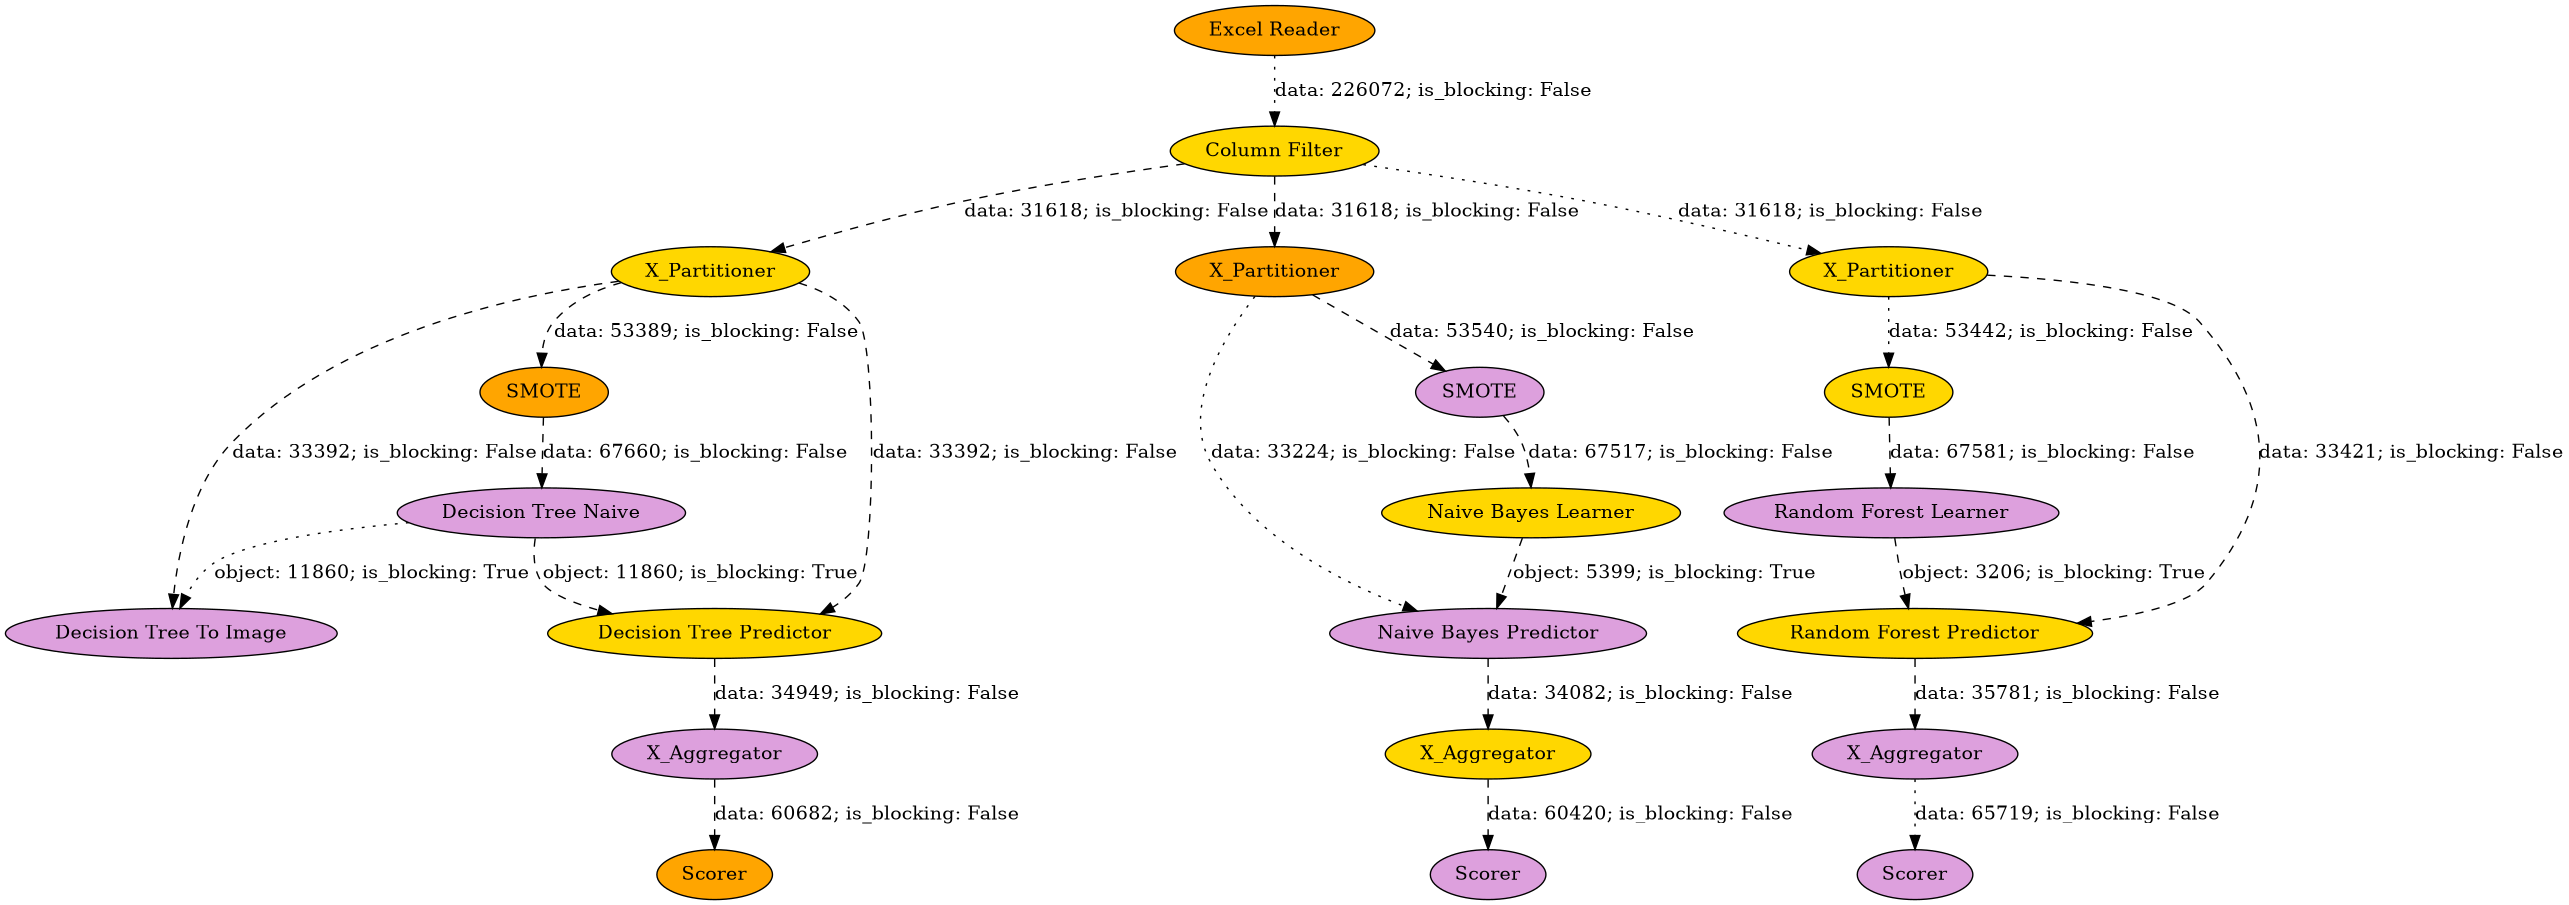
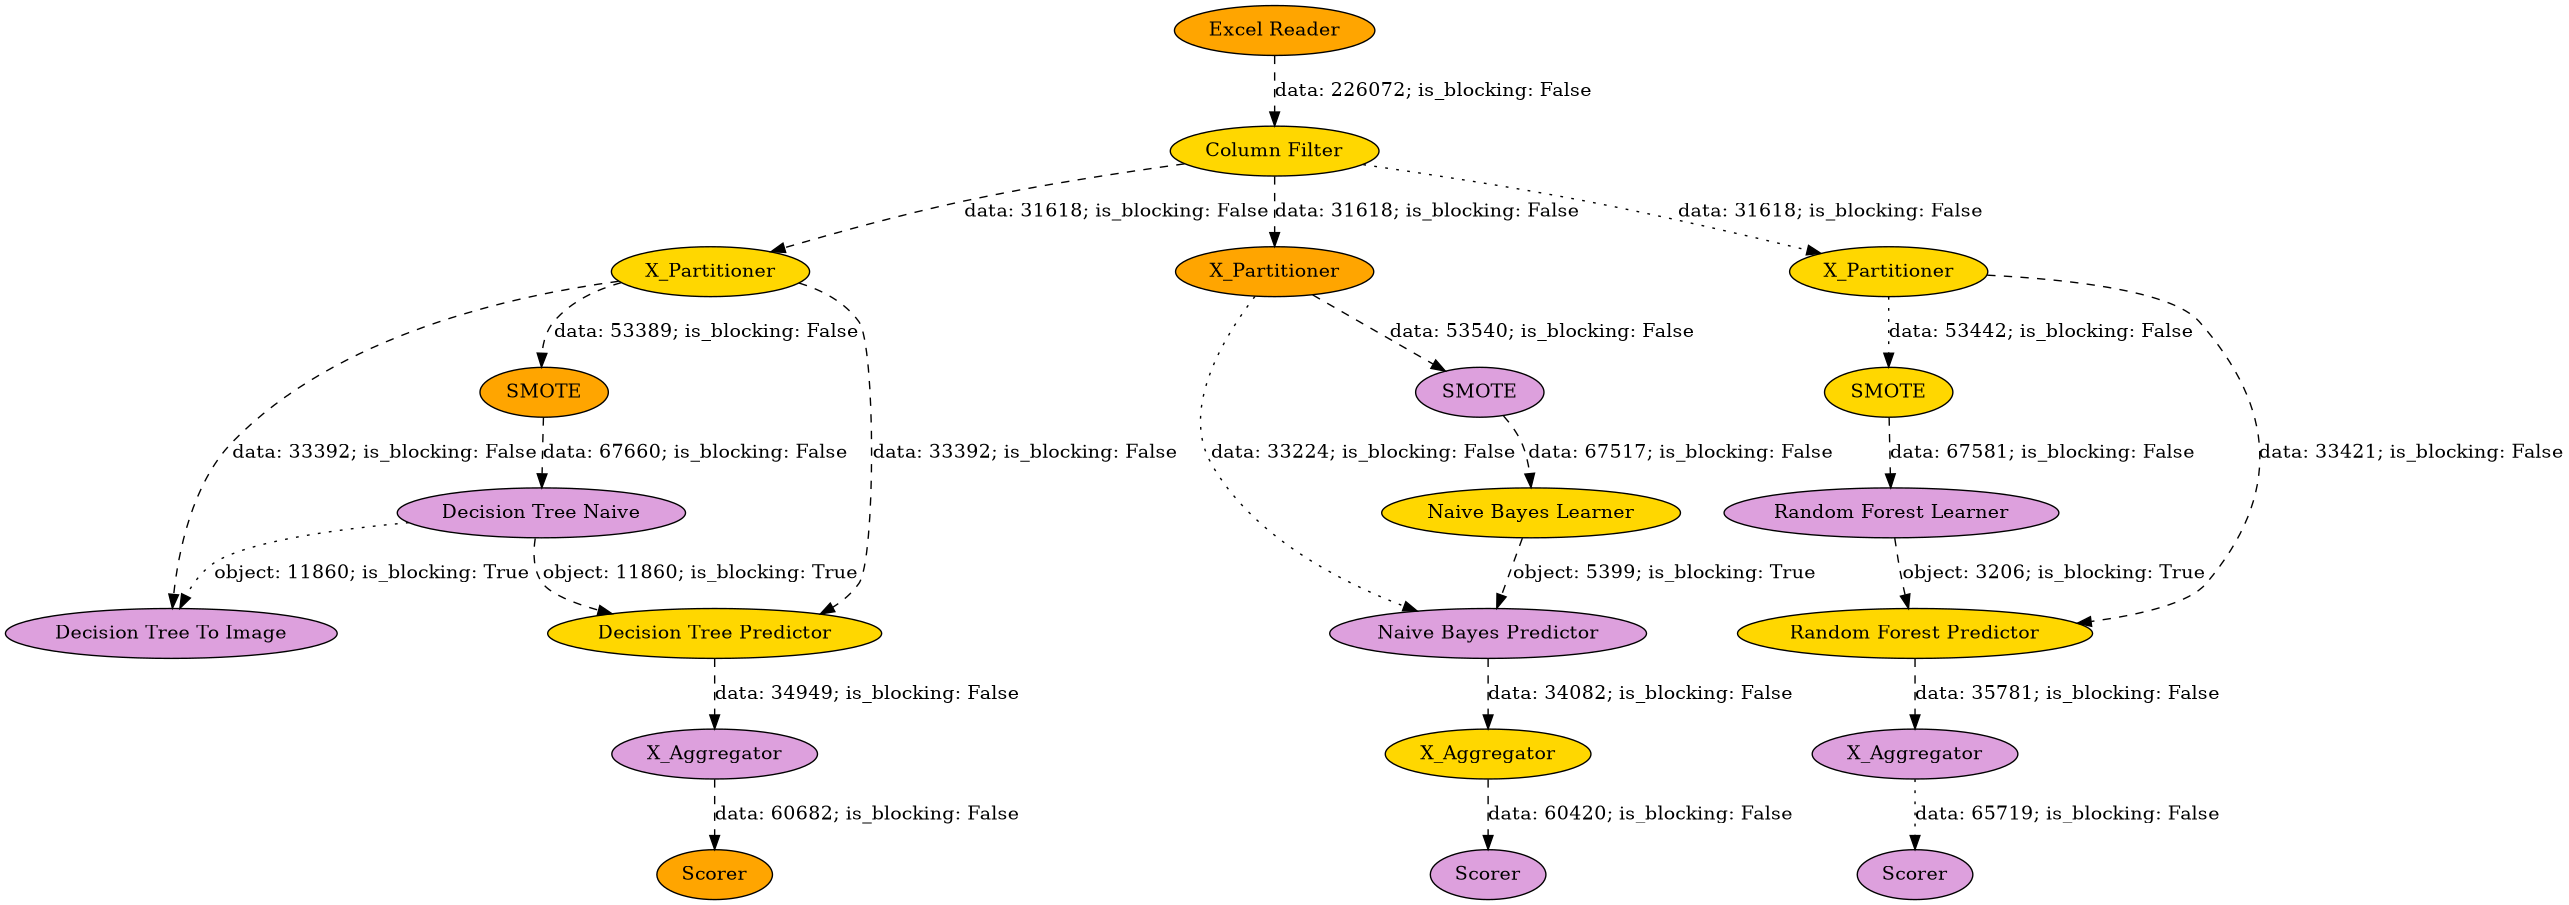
edge "Excel Reader" -> "Column Filter": style dotted -> dashed
